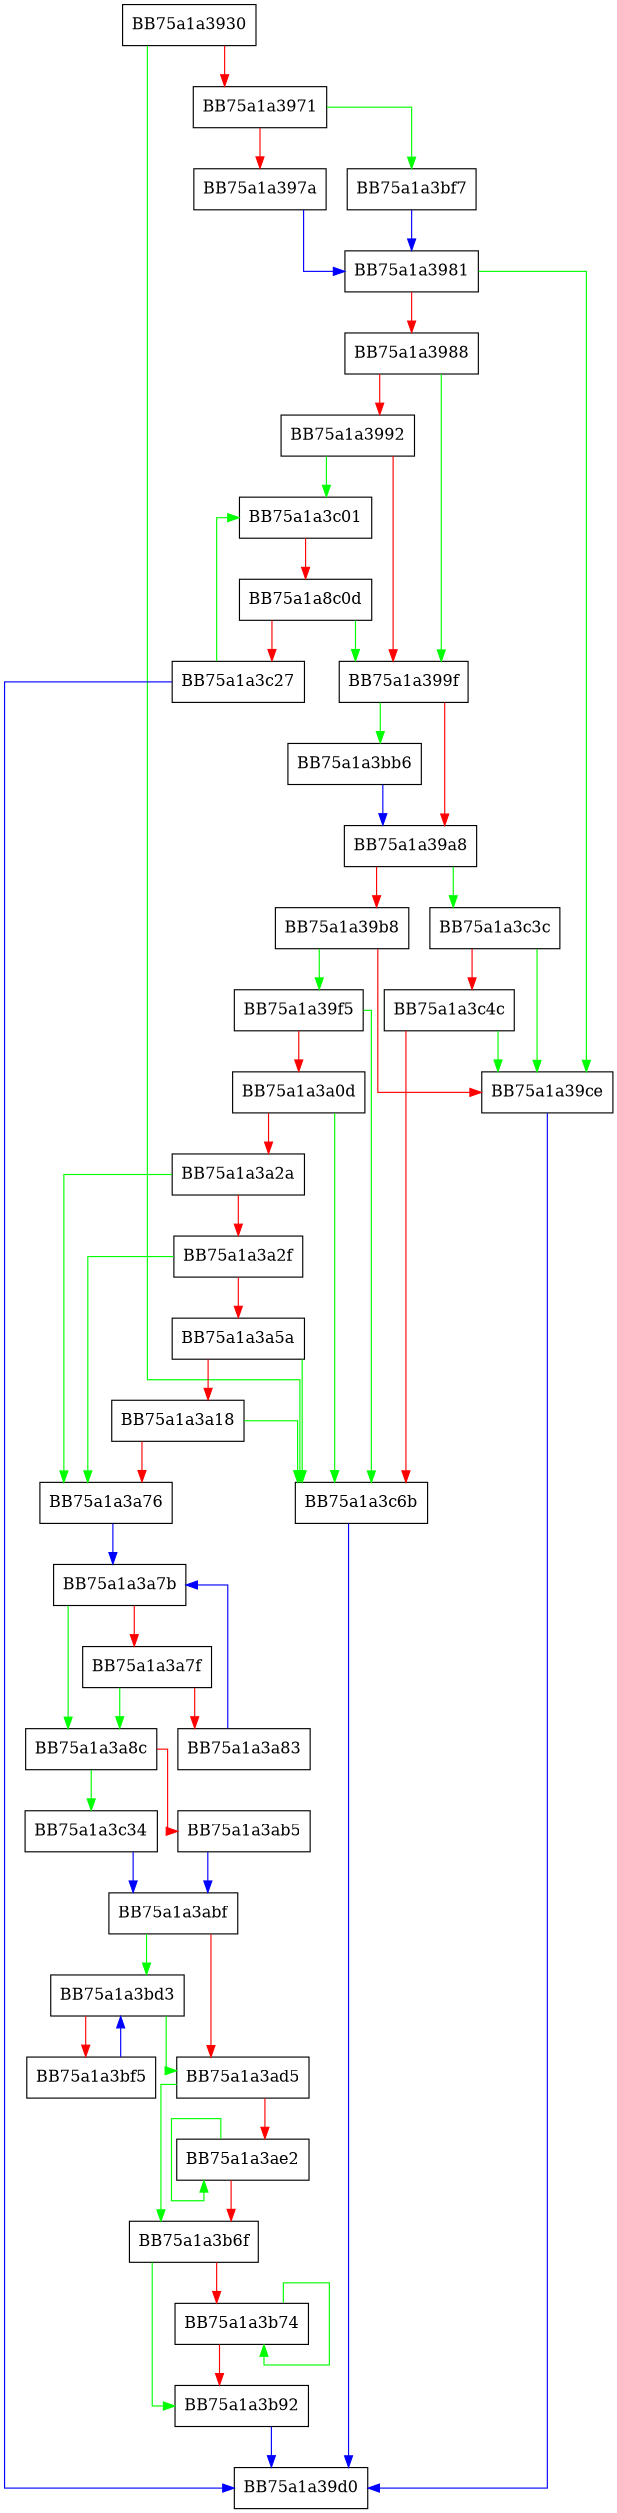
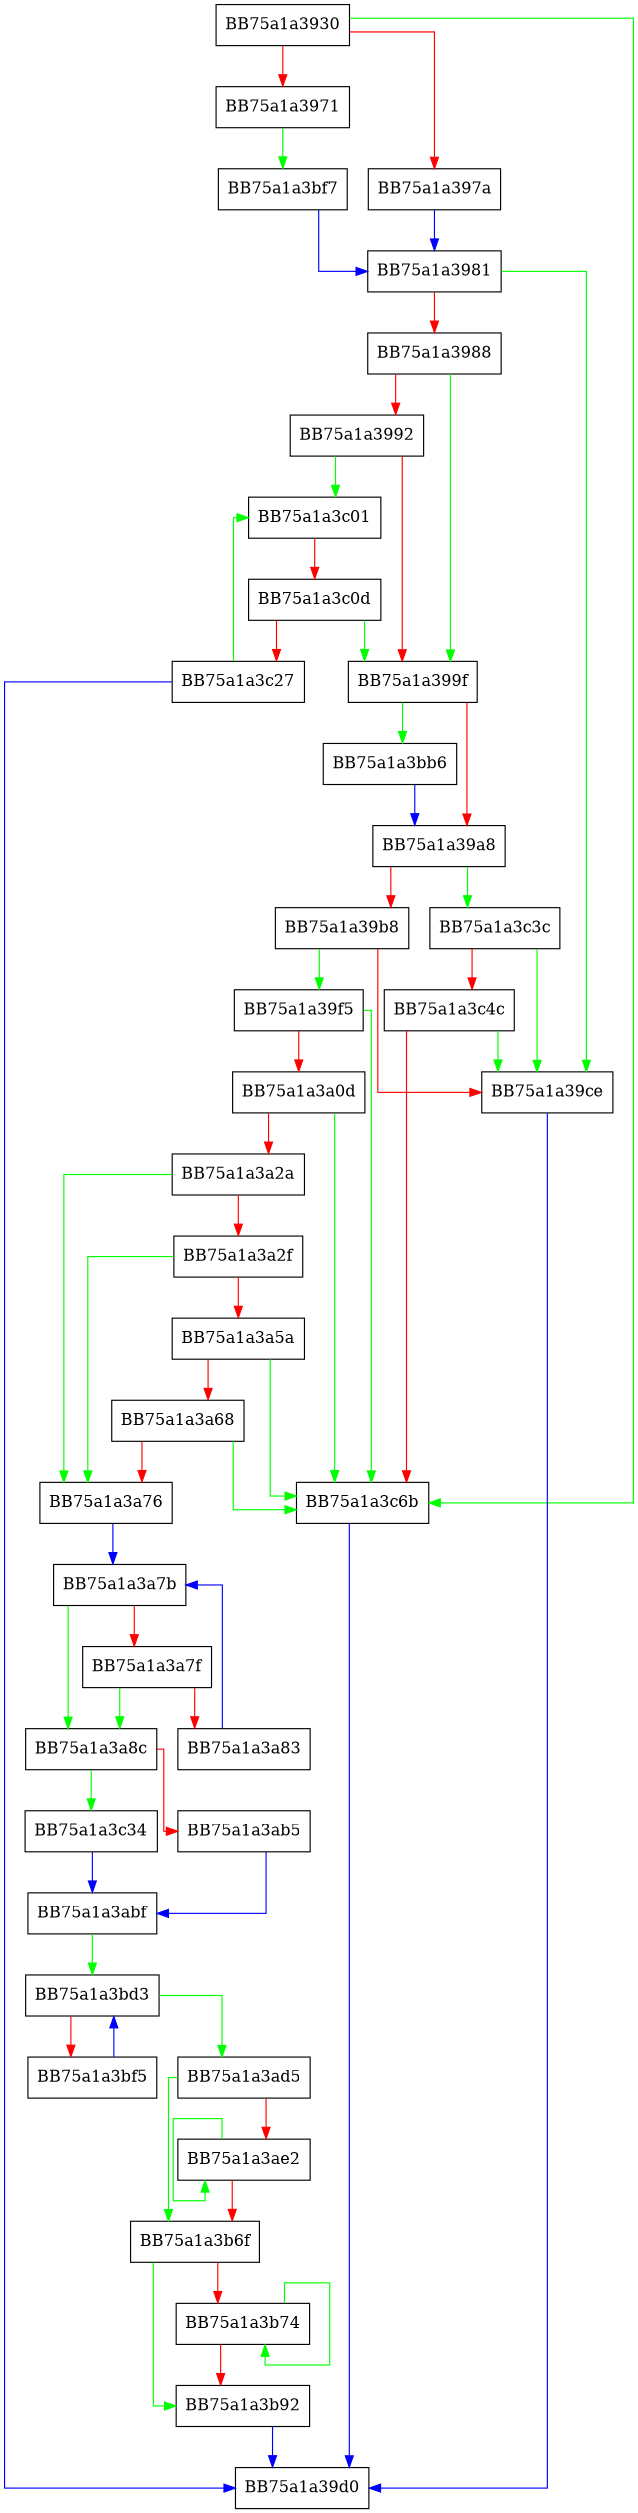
edge "BB75a1a3971" -> "BB75a1a397a": now "BB75a1a3930" -> "BB75a1a397a"
node "BB75a1a8c0d": label "BB75a1a8c0d" -> "BB75a1a3c0d"
node "BB75a1a3a18": label "BB75a1a3a18" -> "BB75a1a3a68"
edge "BB75a1a3abf" -> "BB75a1a3ad5": removed
